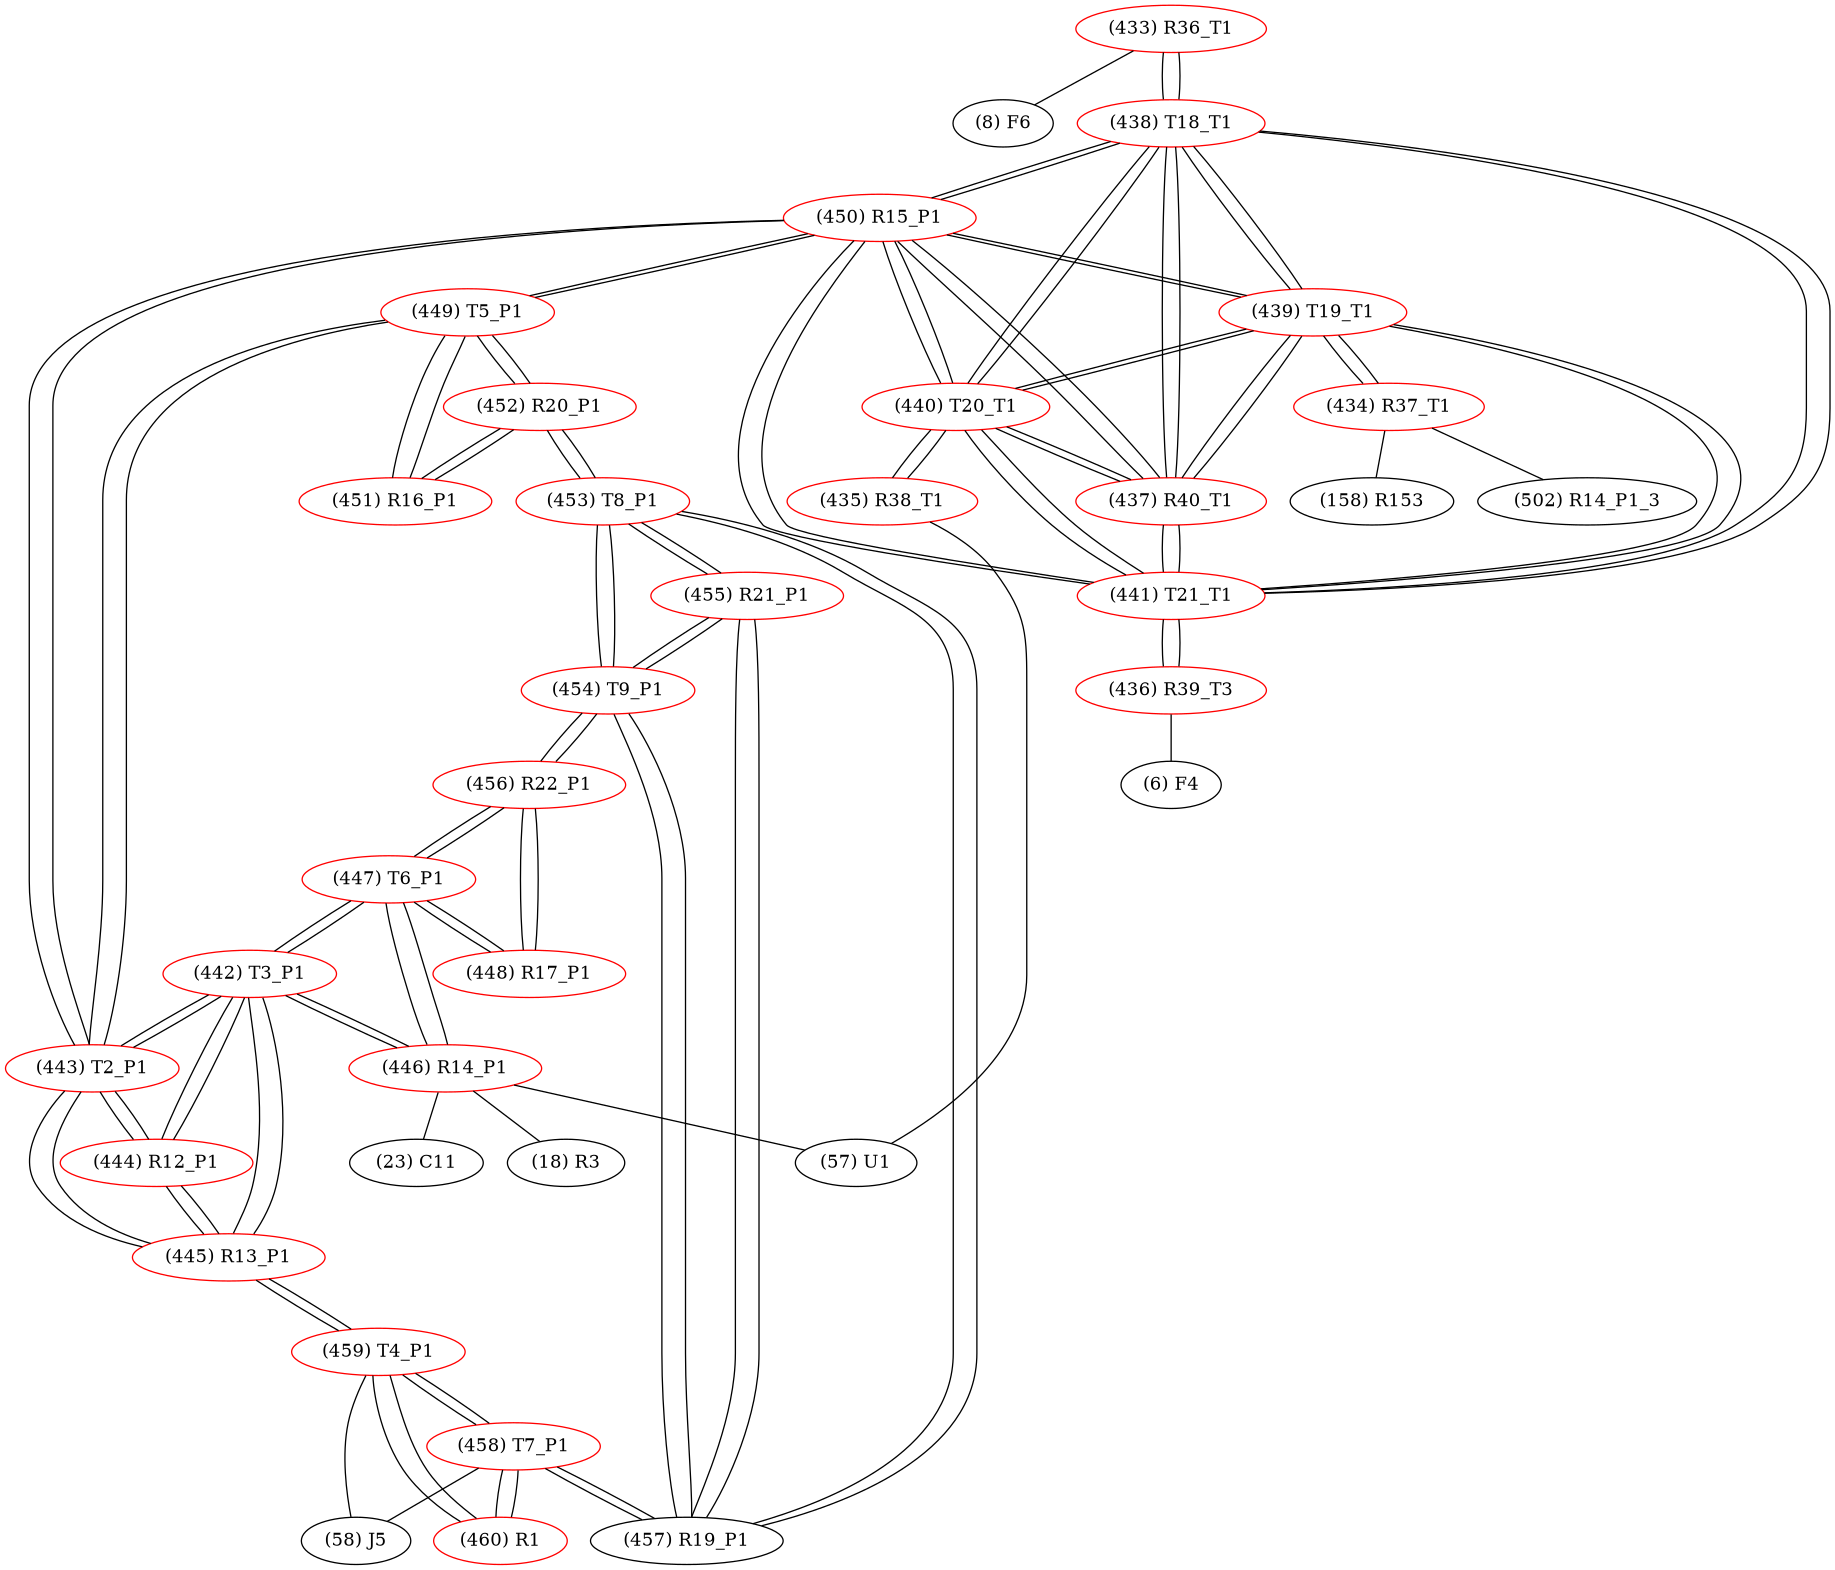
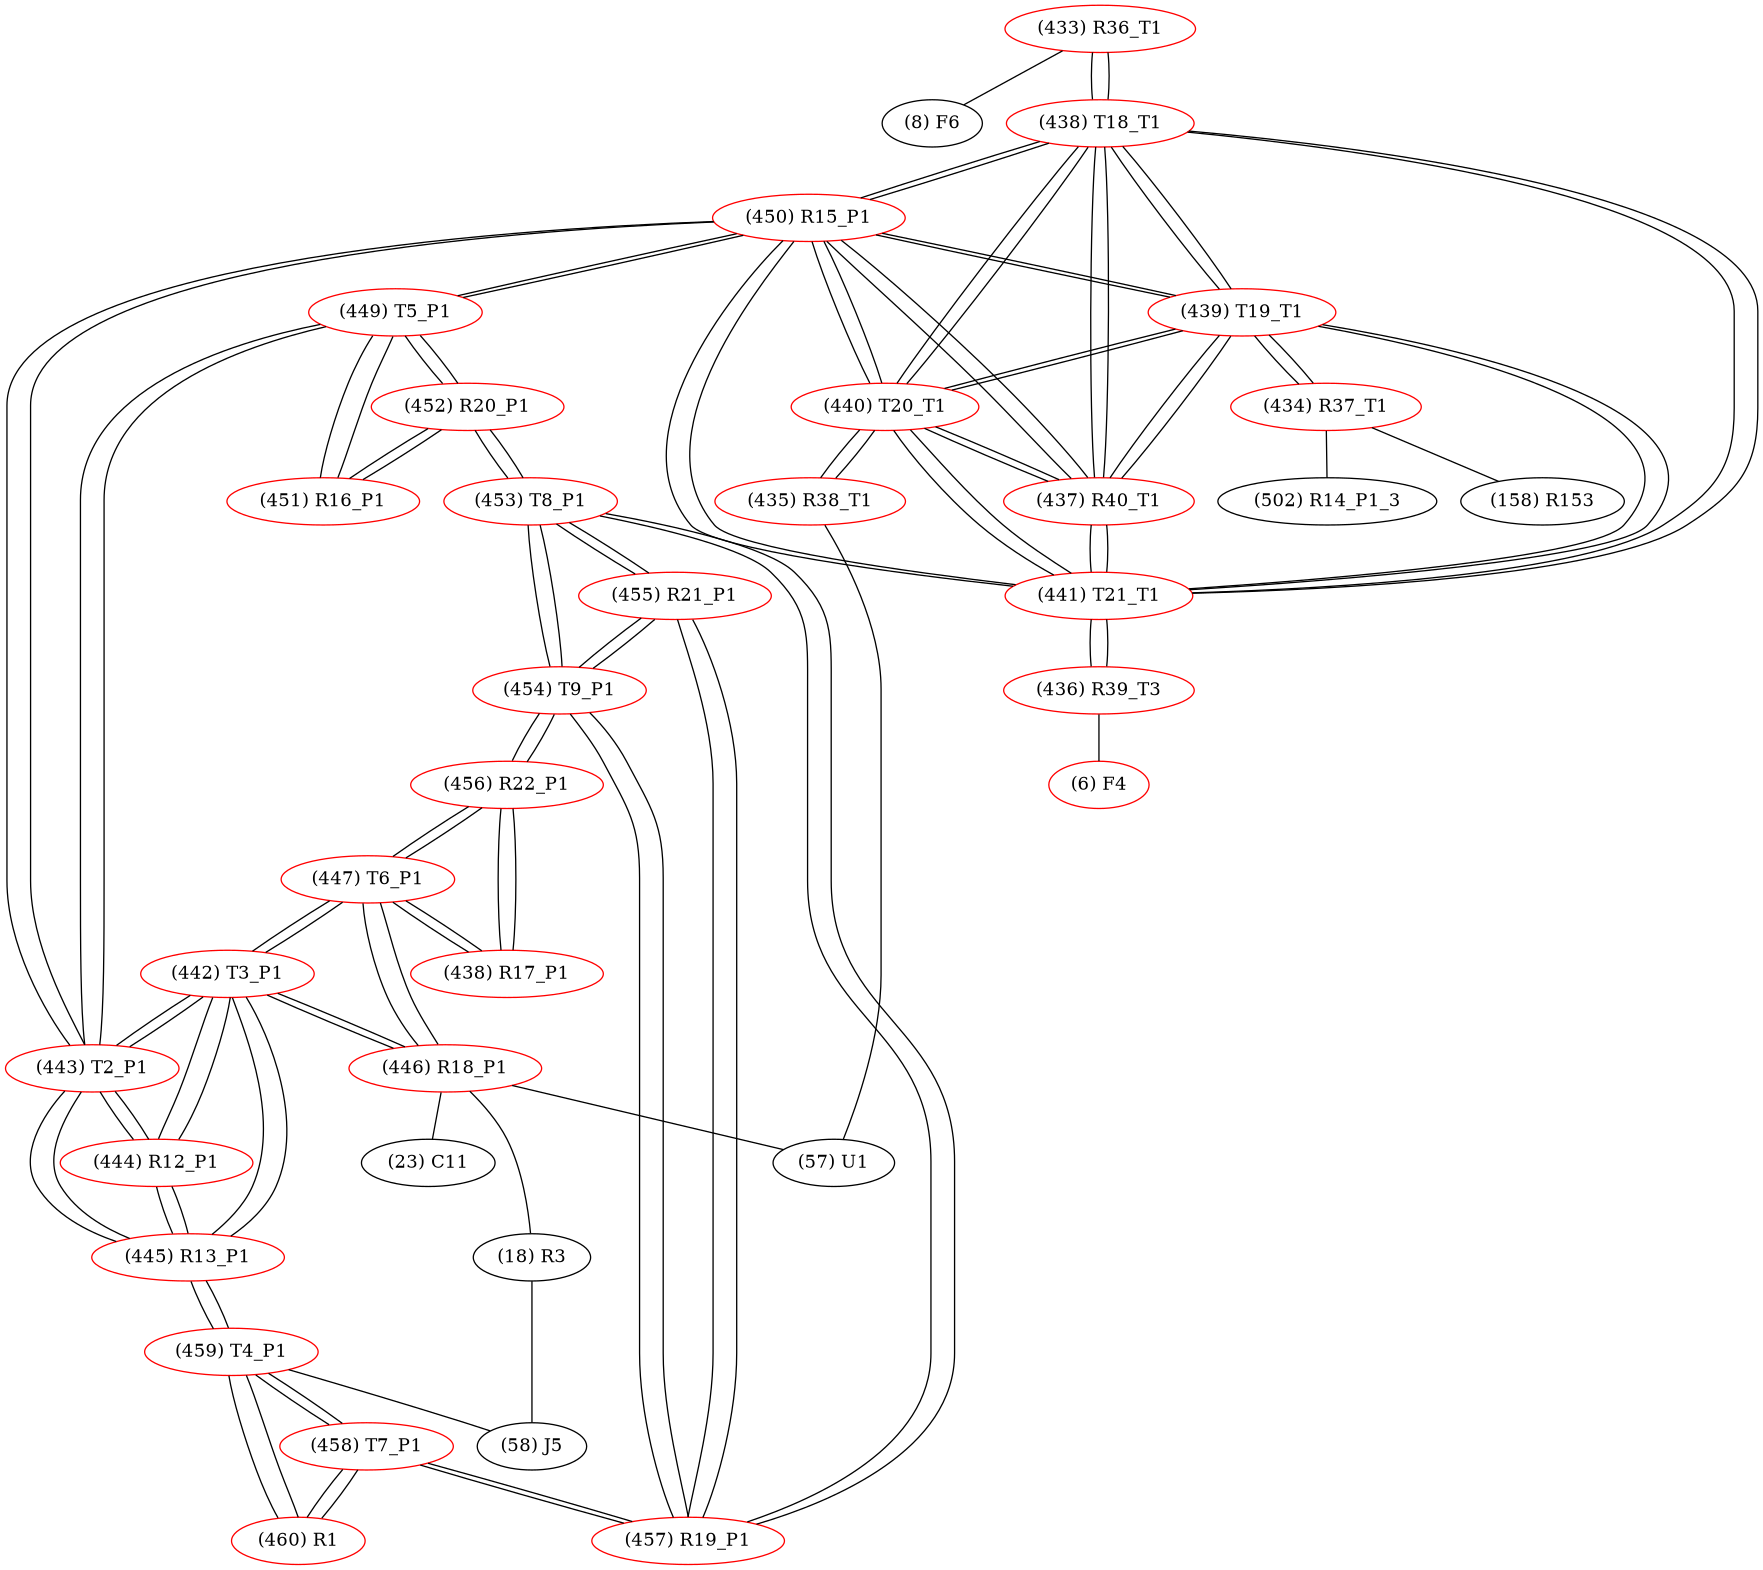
node "(6) F4": color black -> red
node "(448) R17_P1": label "(448) R17_P1" -> "(438) R17_P1"
node "(446) R14_P1": label "(446) R14_P1" -> "(446) R18_P1"
edge "(458) T7_P1" -- "(58) J5": now "(18) R3" -- "(58) J5"
node "(457) R19_P1": color black -> red
